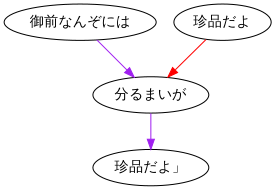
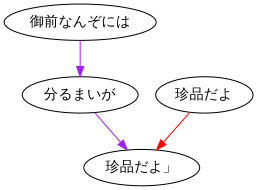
edge "珍品だよ" -> "分るまいが": now "珍品だよ" -> "珍品だよ」"
